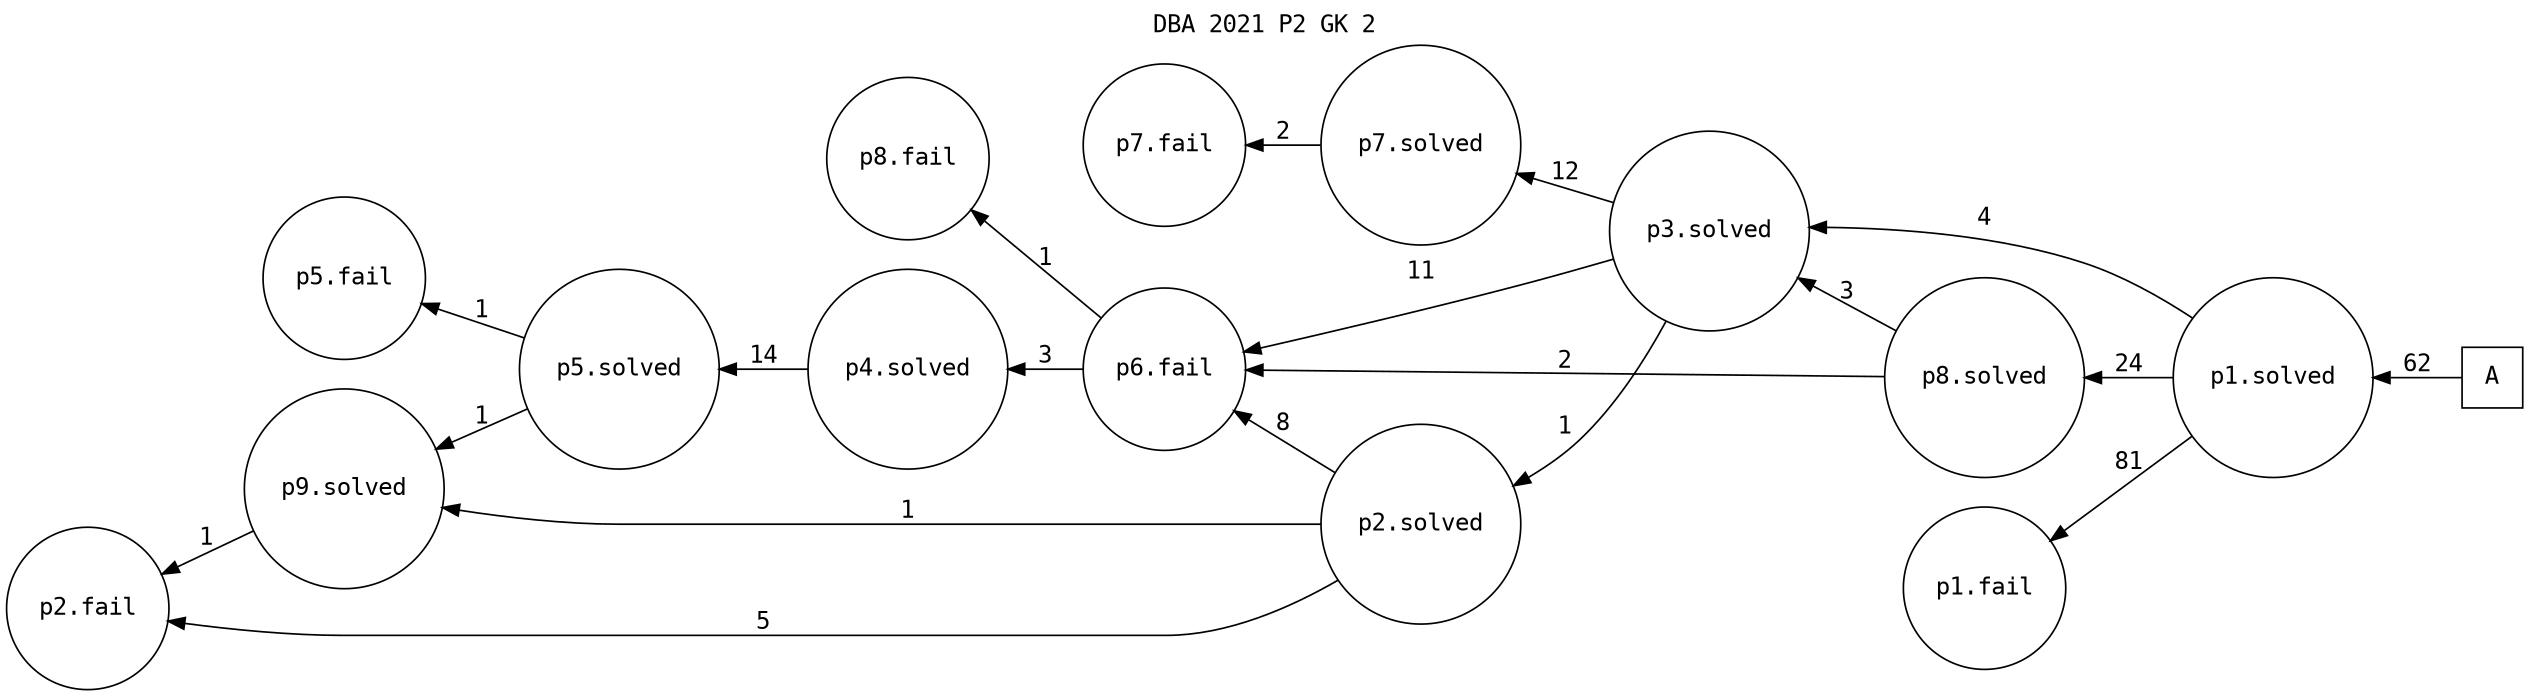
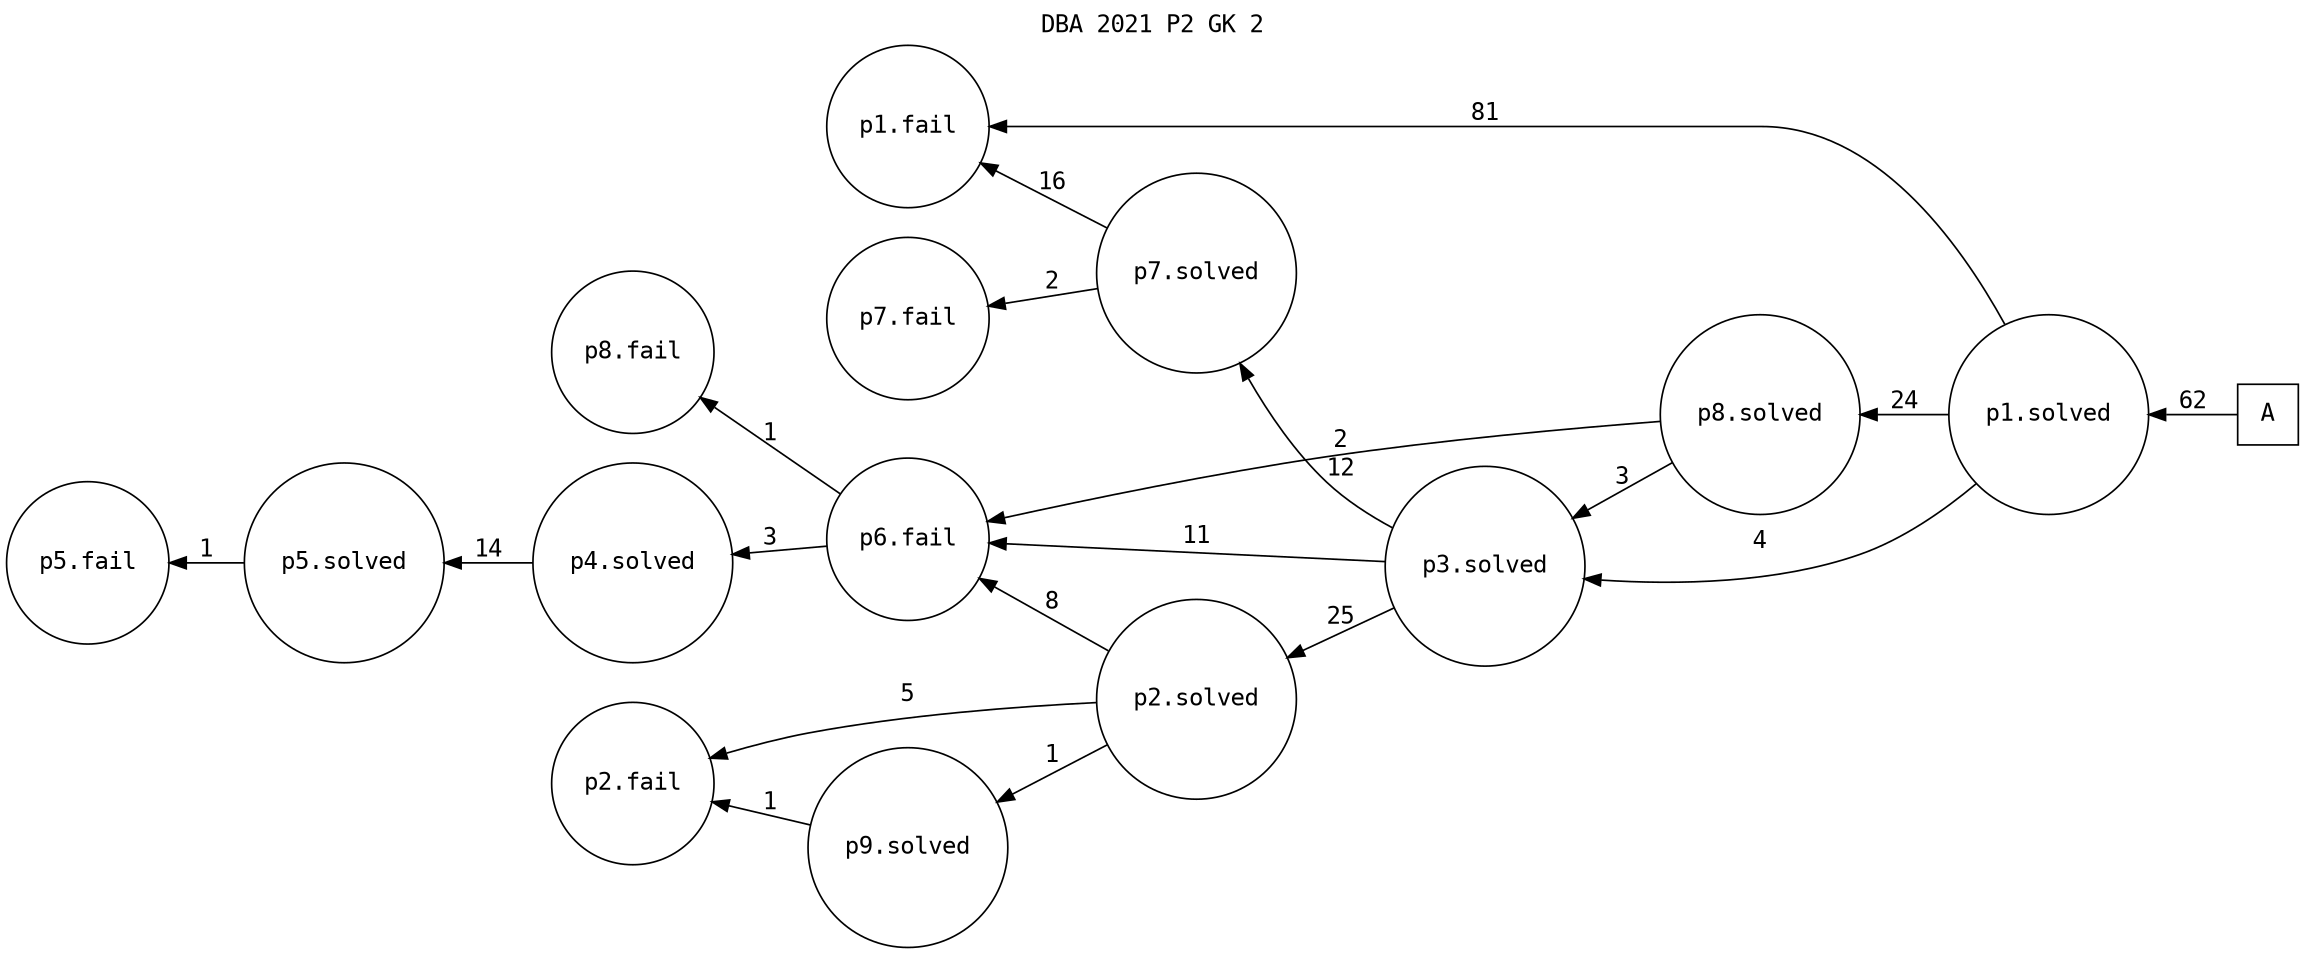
edge "p7.solved" -> "p1.fail": added, label "16"
edge "p5.solved" -> "p9.solved": removed, label "1"
edge "p3.solved" -> "p2.solved": label "1" -> "25"
